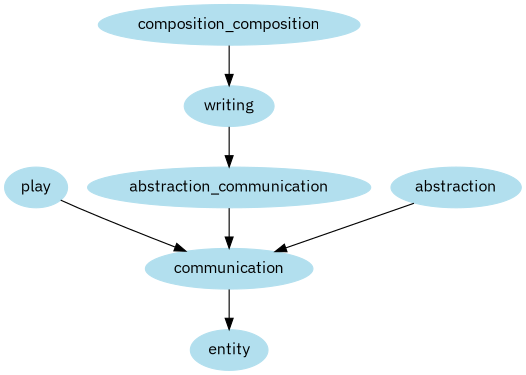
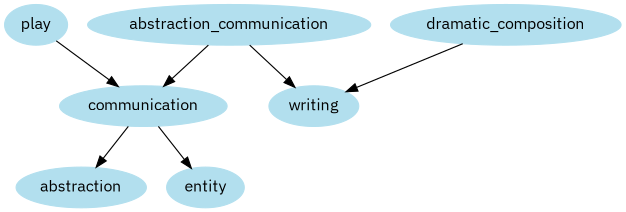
node "composition_composition": label "composition_composition" -> "dramatic_composition"
edge "writing" -> "abstraction_communication": reversed
edge "abstraction" -> "communication": reversed
